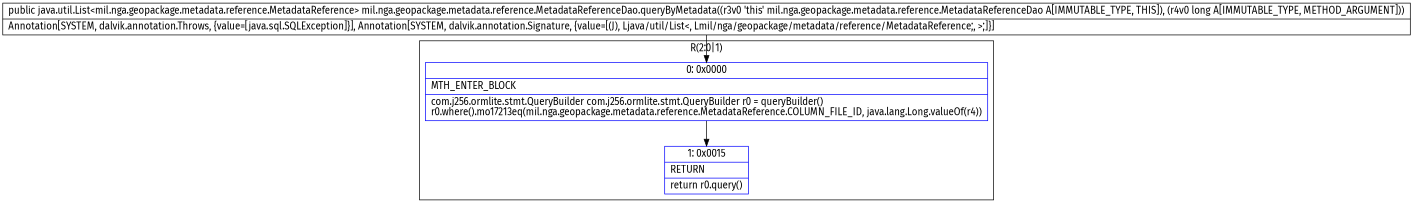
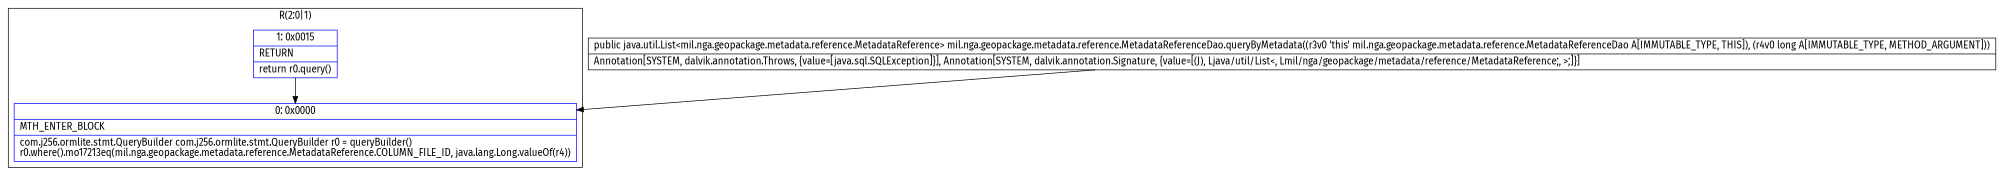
edge "0: 0x0000" -> "1: 0x0015": reversed
